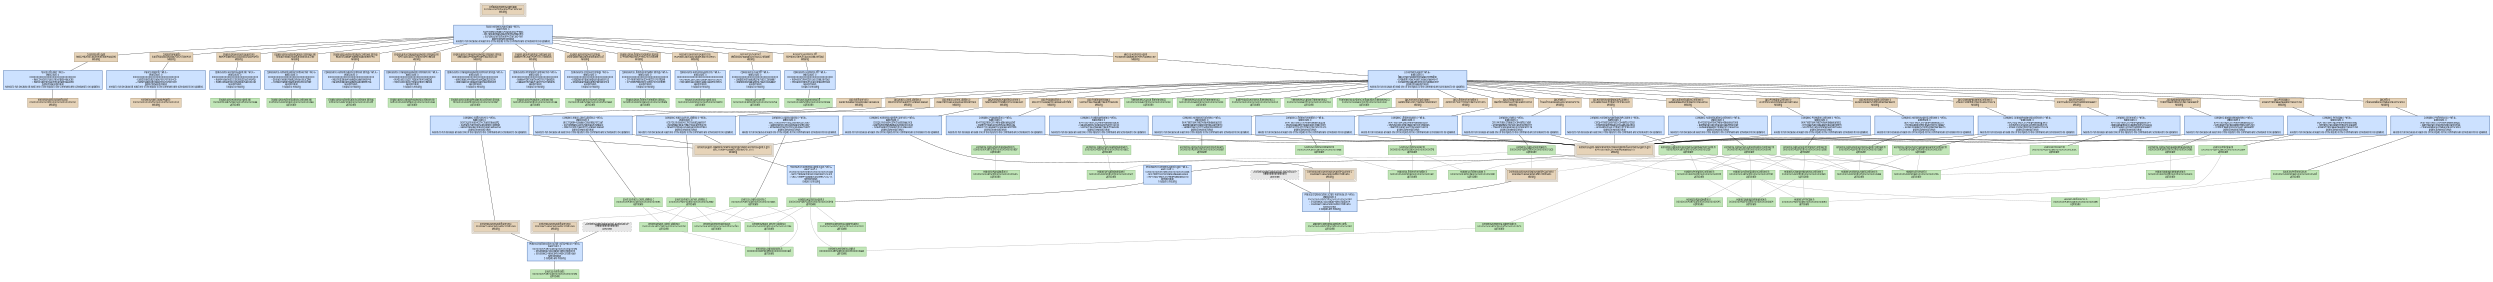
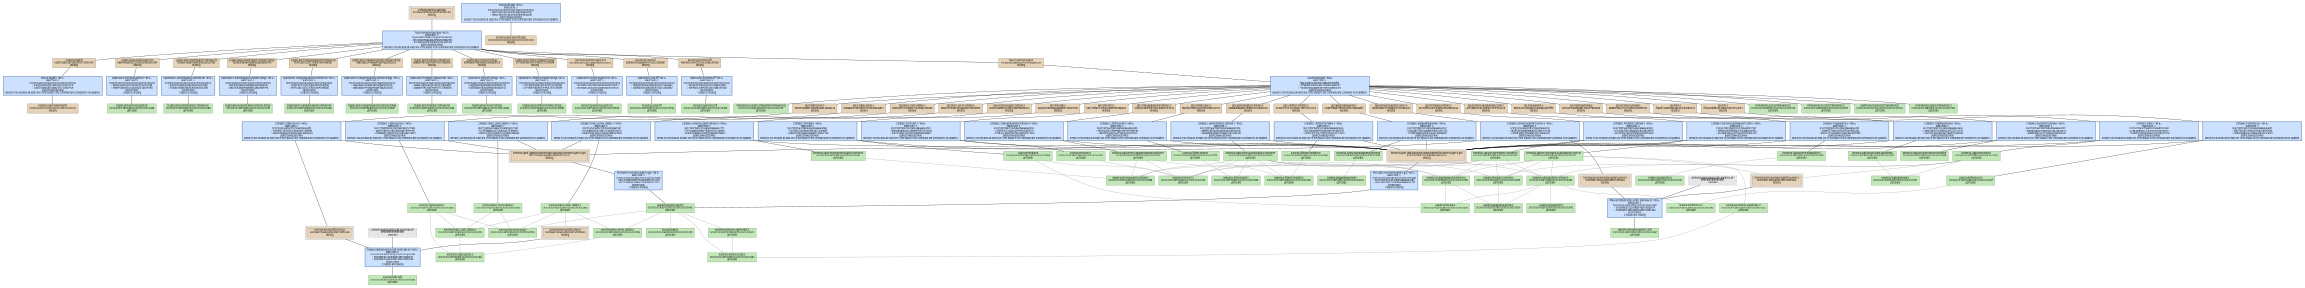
node "Contents/Info.plist 98ec24a2e1b736ce19081f6de4683c9d Missing": removed
node "ppc/LoginSessions.o 61196b8b4798cd42fe00594e68c26927 Missing": added
node "include/stdarg.h 0000000043765d7e00000000000010d9 UpToDate": added
